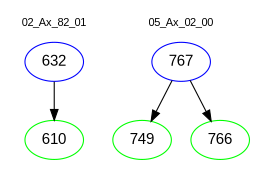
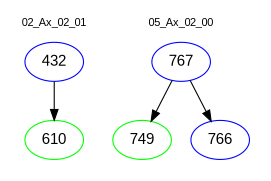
cluster "02_Ax_82_01": label "02_Ax_82_01" -> "02_Ax_02_01"
node "632": label "632" -> "432"
node "766": color green -> blue
